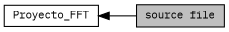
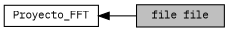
node "source file": label "source file" -> "file file"
